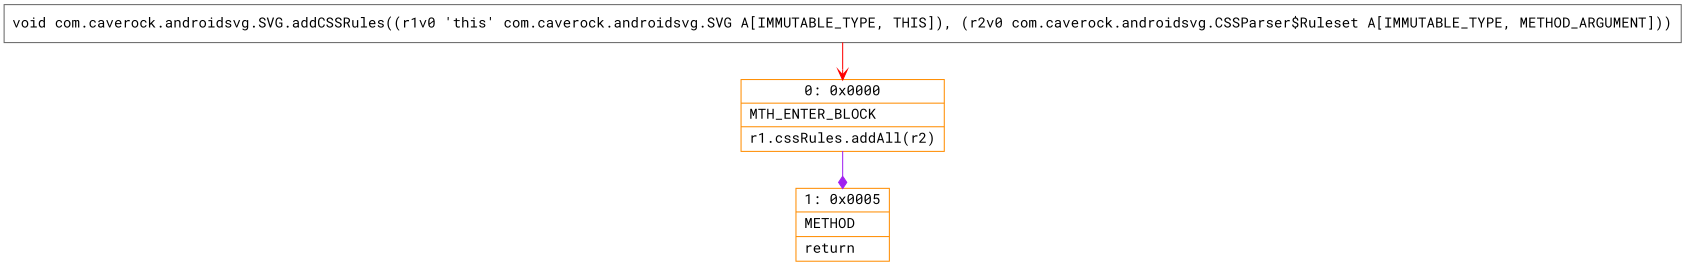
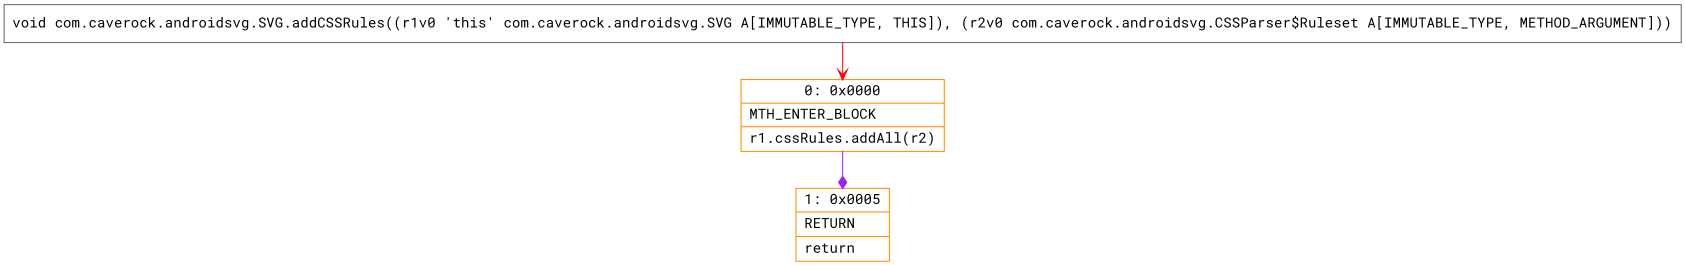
node "1: 0x0005": text "METHOD" -> "RETURN"
